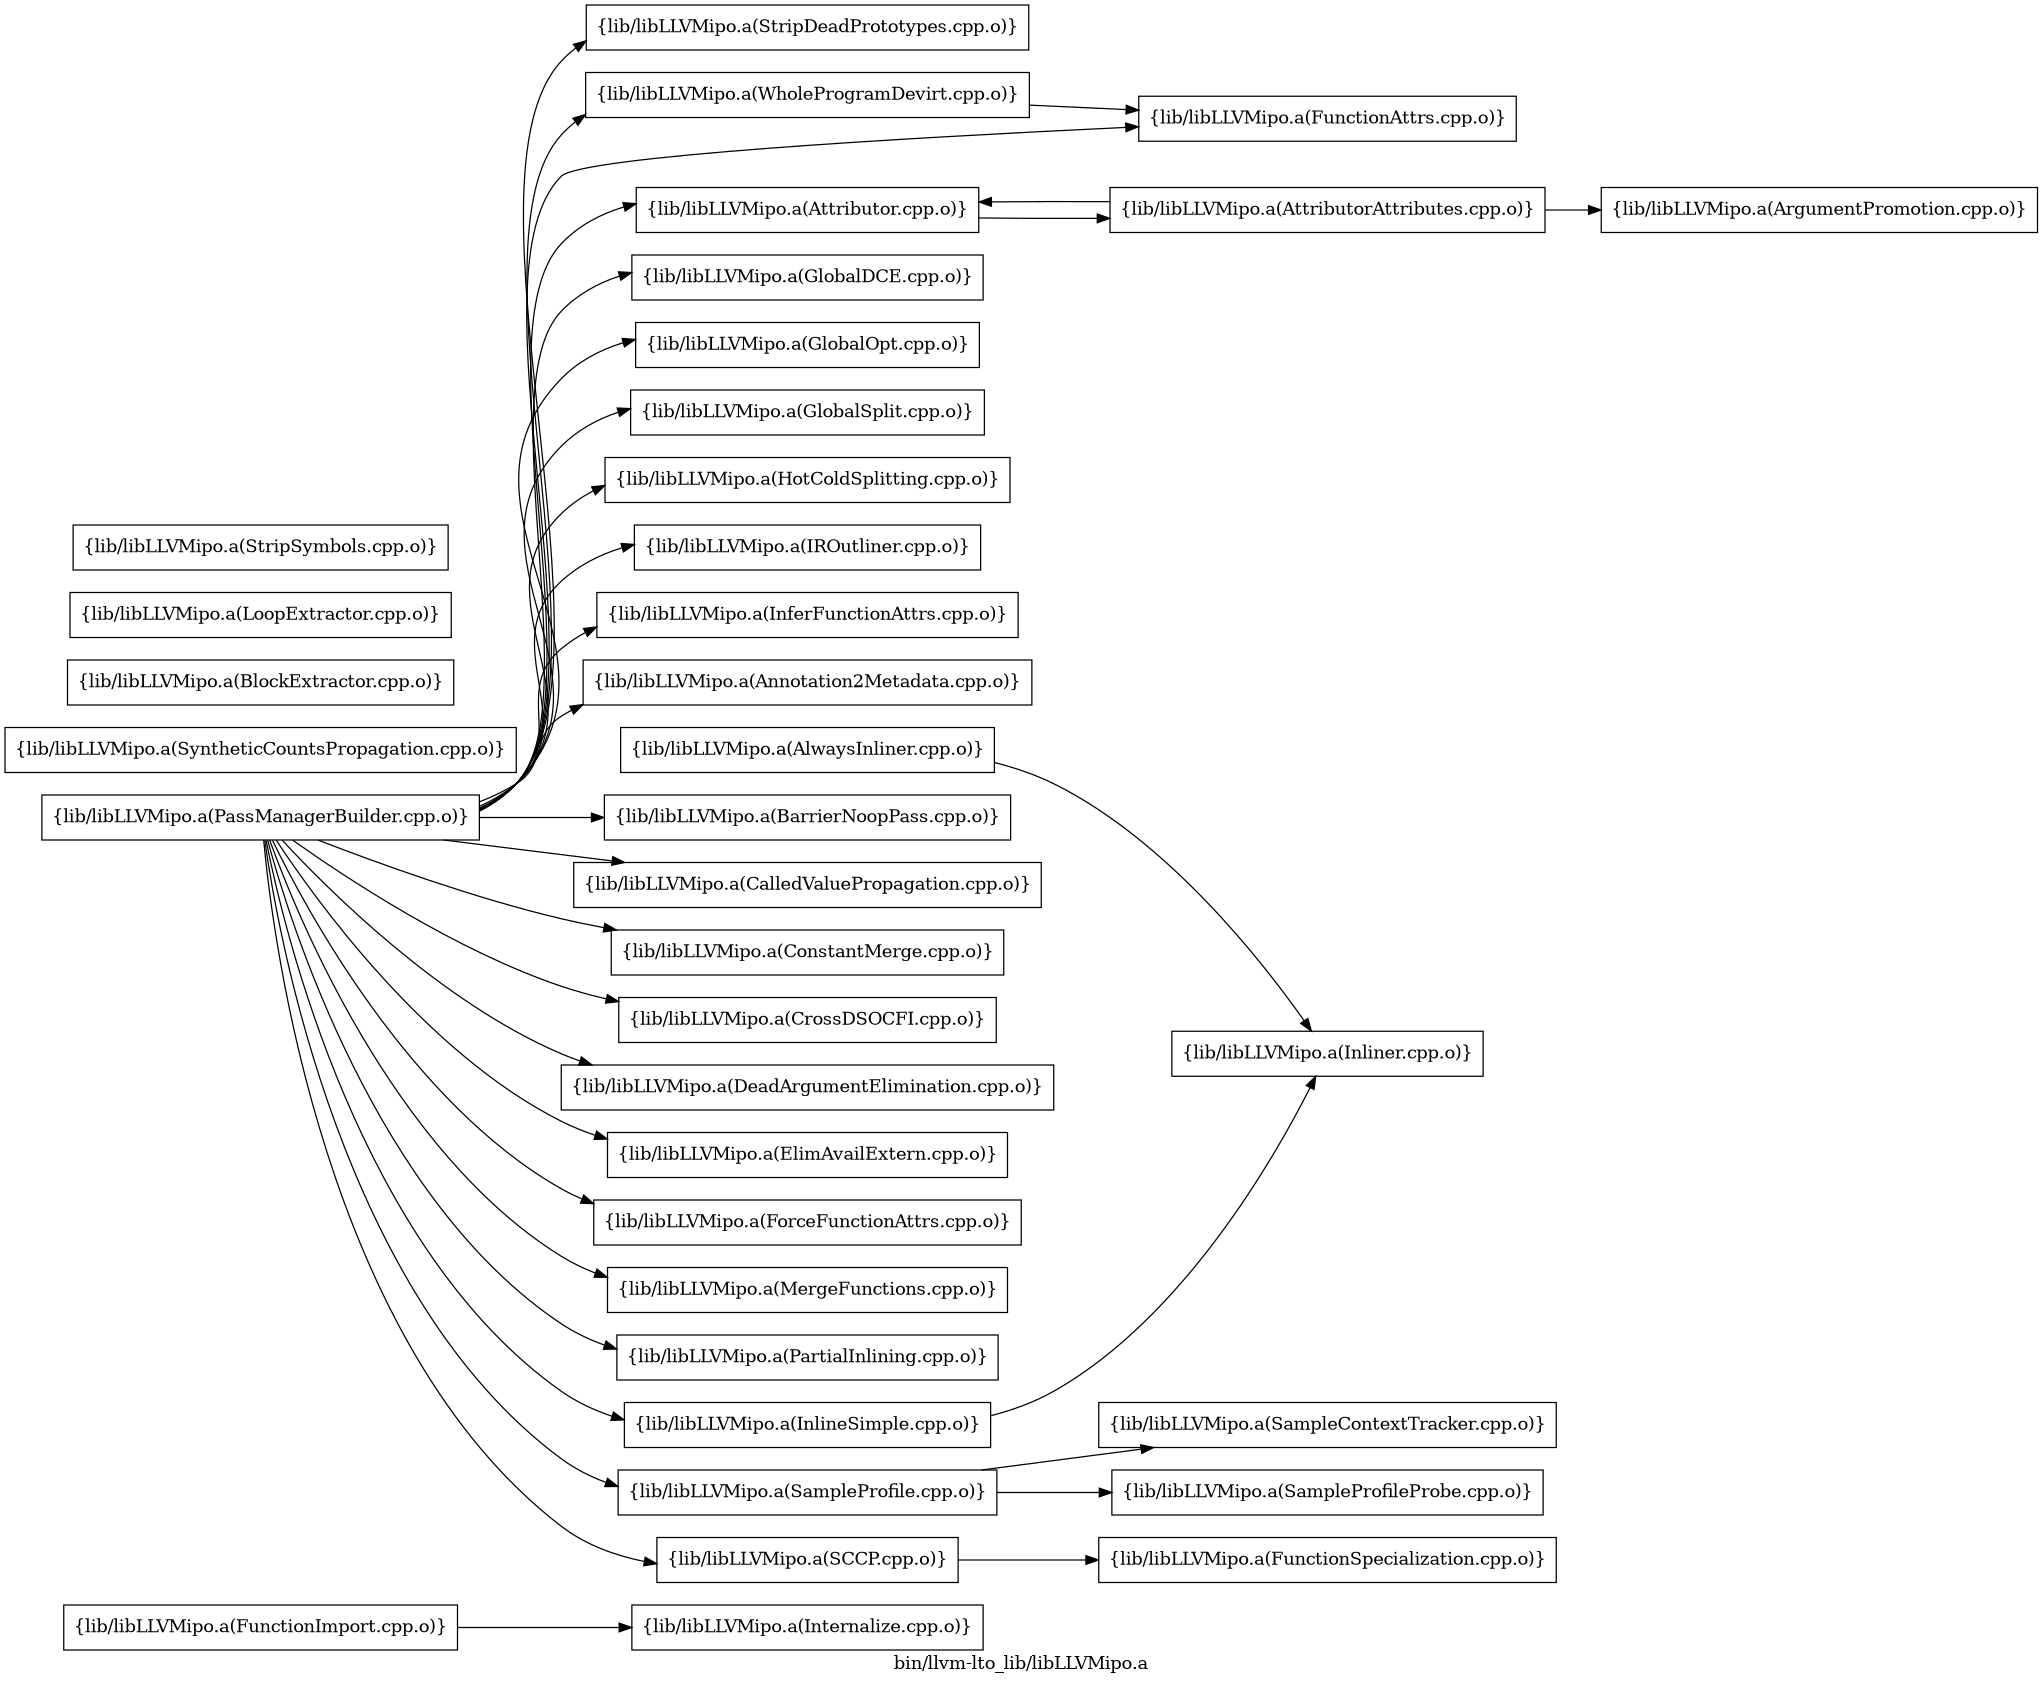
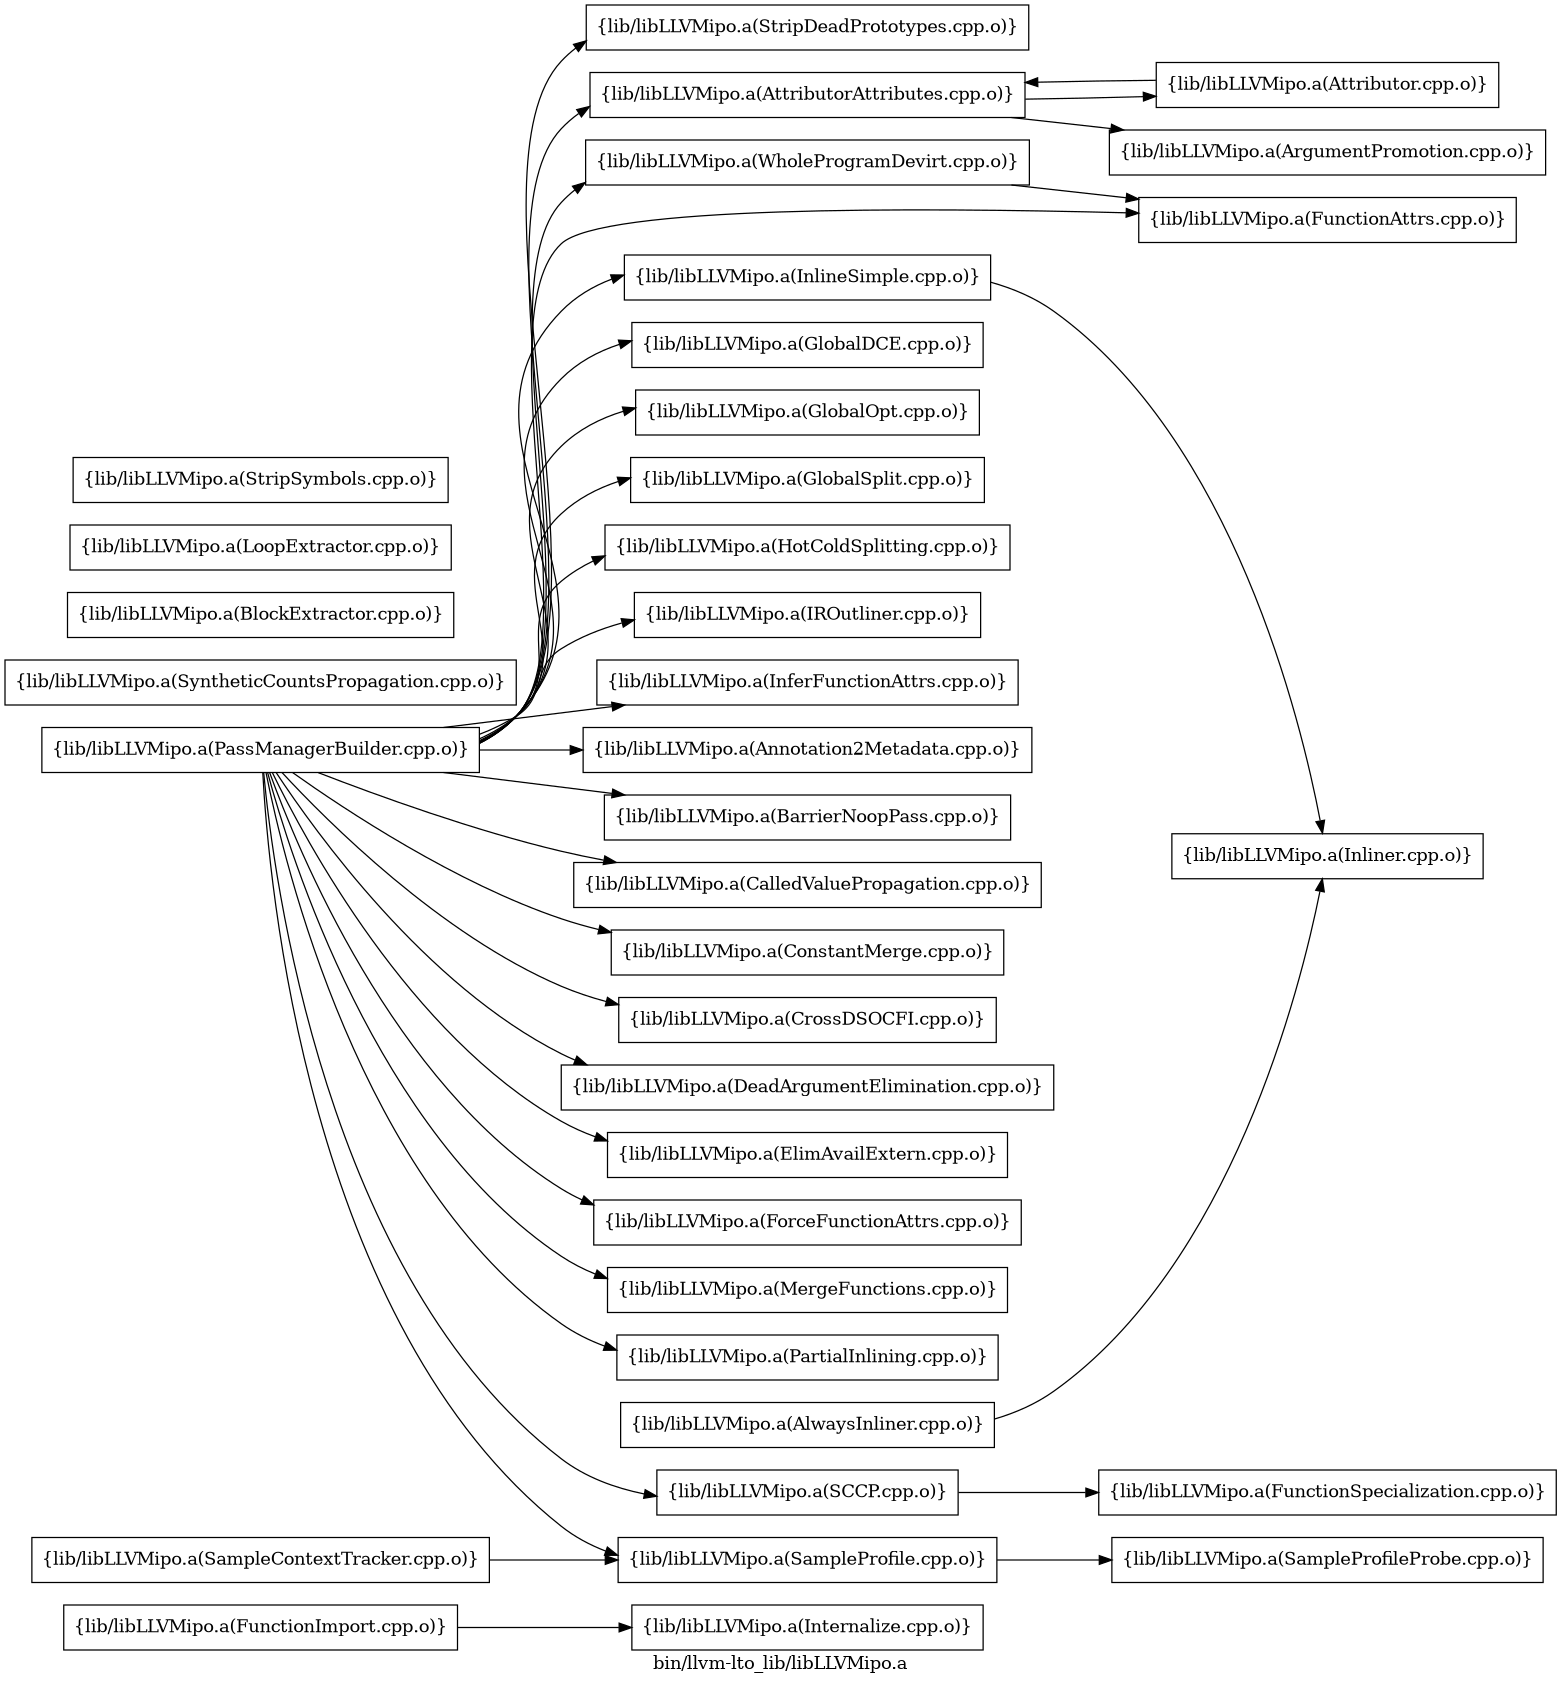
edge "{lib/libLLVMipo.a(PassManagerBuilder.cpp.o)}" -> "{lib/libLLVMipo.a(Attributor.cpp.o)}": now "{lib/libLLVMipo.a(PassManagerBuilder.cpp.o)}" -> "{lib/libLLVMipo.a(AttributorAttributes.cpp.o)}"
edge "{lib/libLLVMipo.a(SampleProfile.cpp.o)}" -> "{lib/libLLVMipo.a(SampleContextTracker.cpp.o)}": reversed
